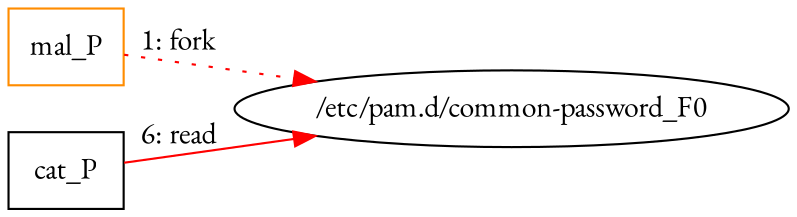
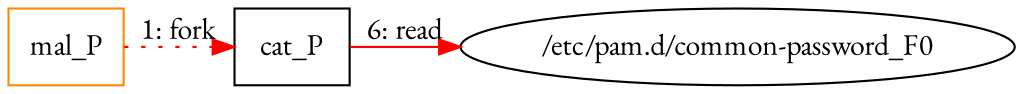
edge "mal_P" -> "/etc/pam.d/common-password_F0": now "mal_P" -> "cat_P"
